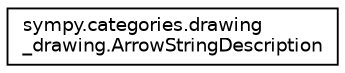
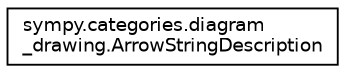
node "sympy.categories.drawing _drawing.ArrowStringDescription": label "sympy.categories.drawing _drawing.ArrowStringDescription" -> "sympy.categories.diagram _drawing.ArrowStringDescription"
